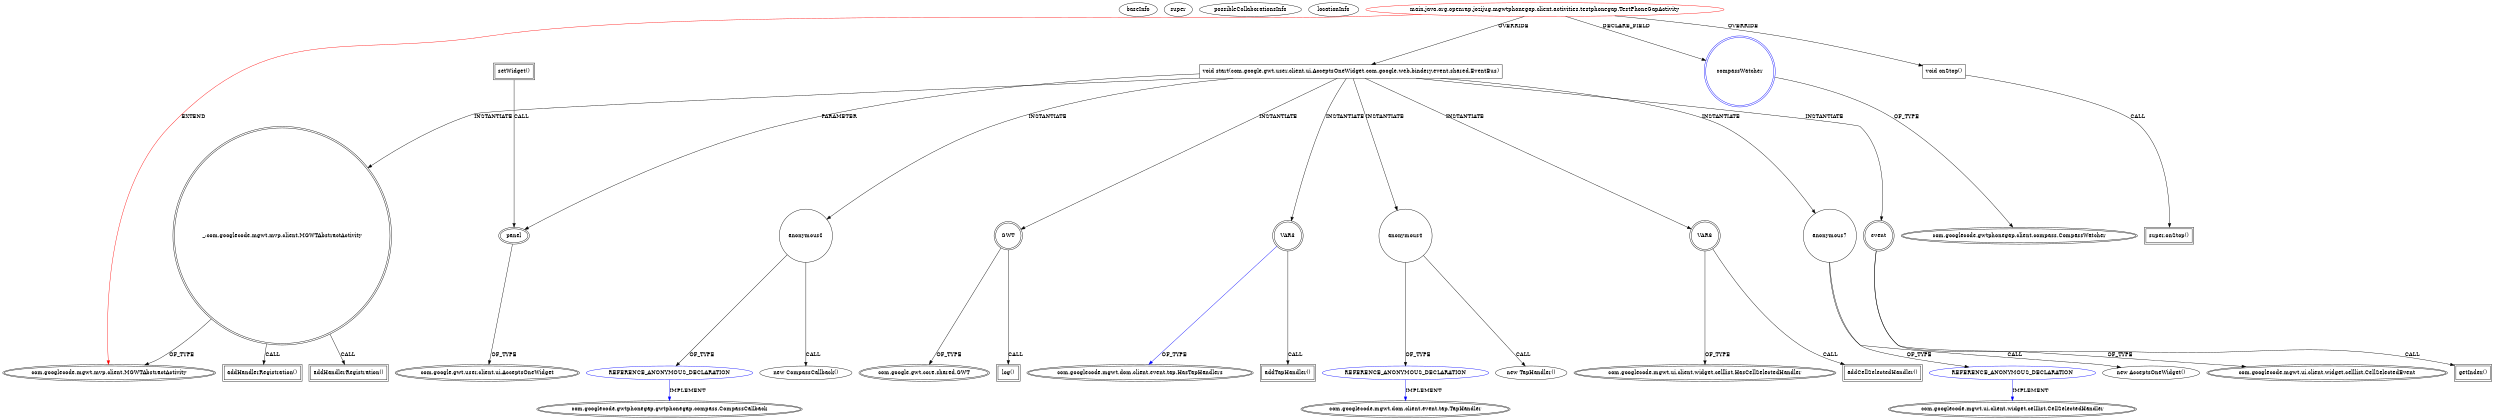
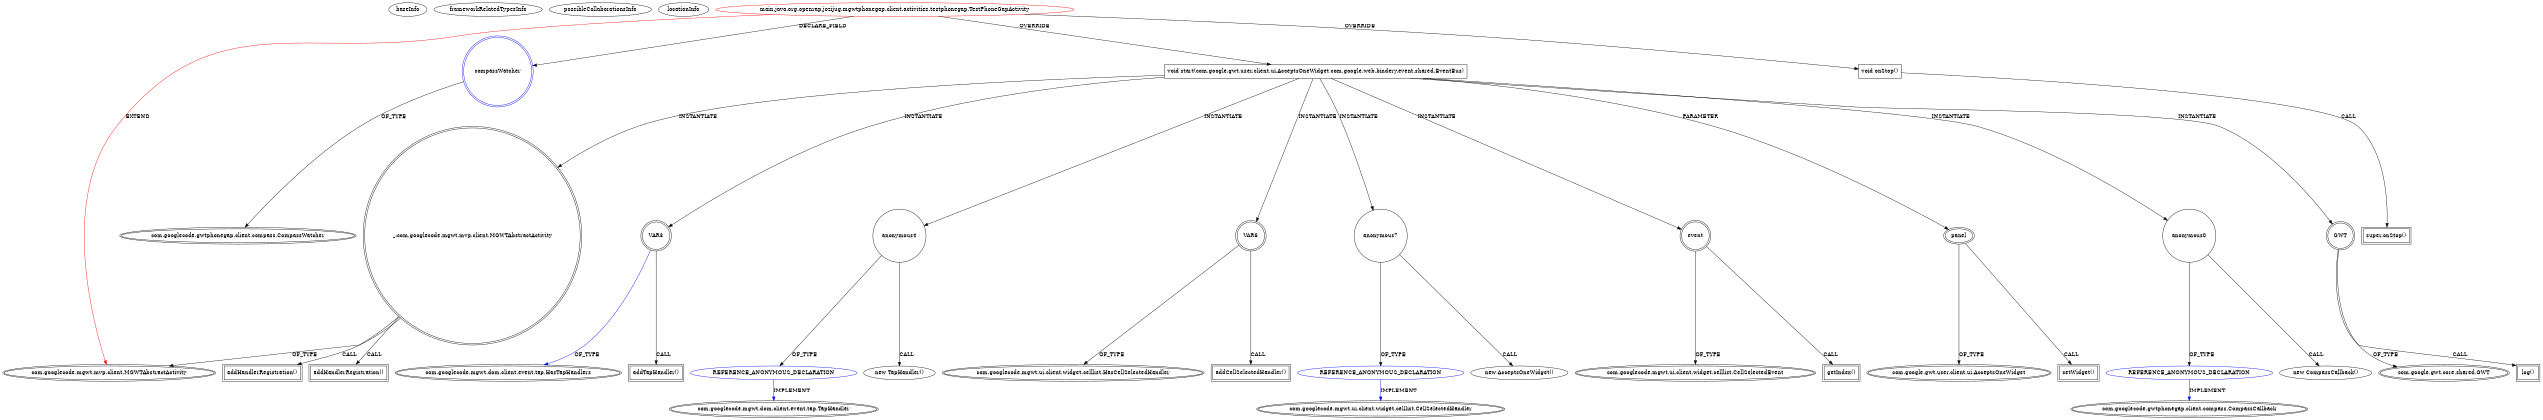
node "super": label "super" -> "frameworkRelatedTypesInfo"
edge "setWidget()" -> "panel": reversed
node "com.googlecode.gwtphonegap.gwtphonegap.compass.CompassCallback": label "com.googlecode.gwtphonegap.gwtphonegap.compass.CompassCallback" -> "com.googlecode.gwtphonegap.client.compass.CompassCallback"
